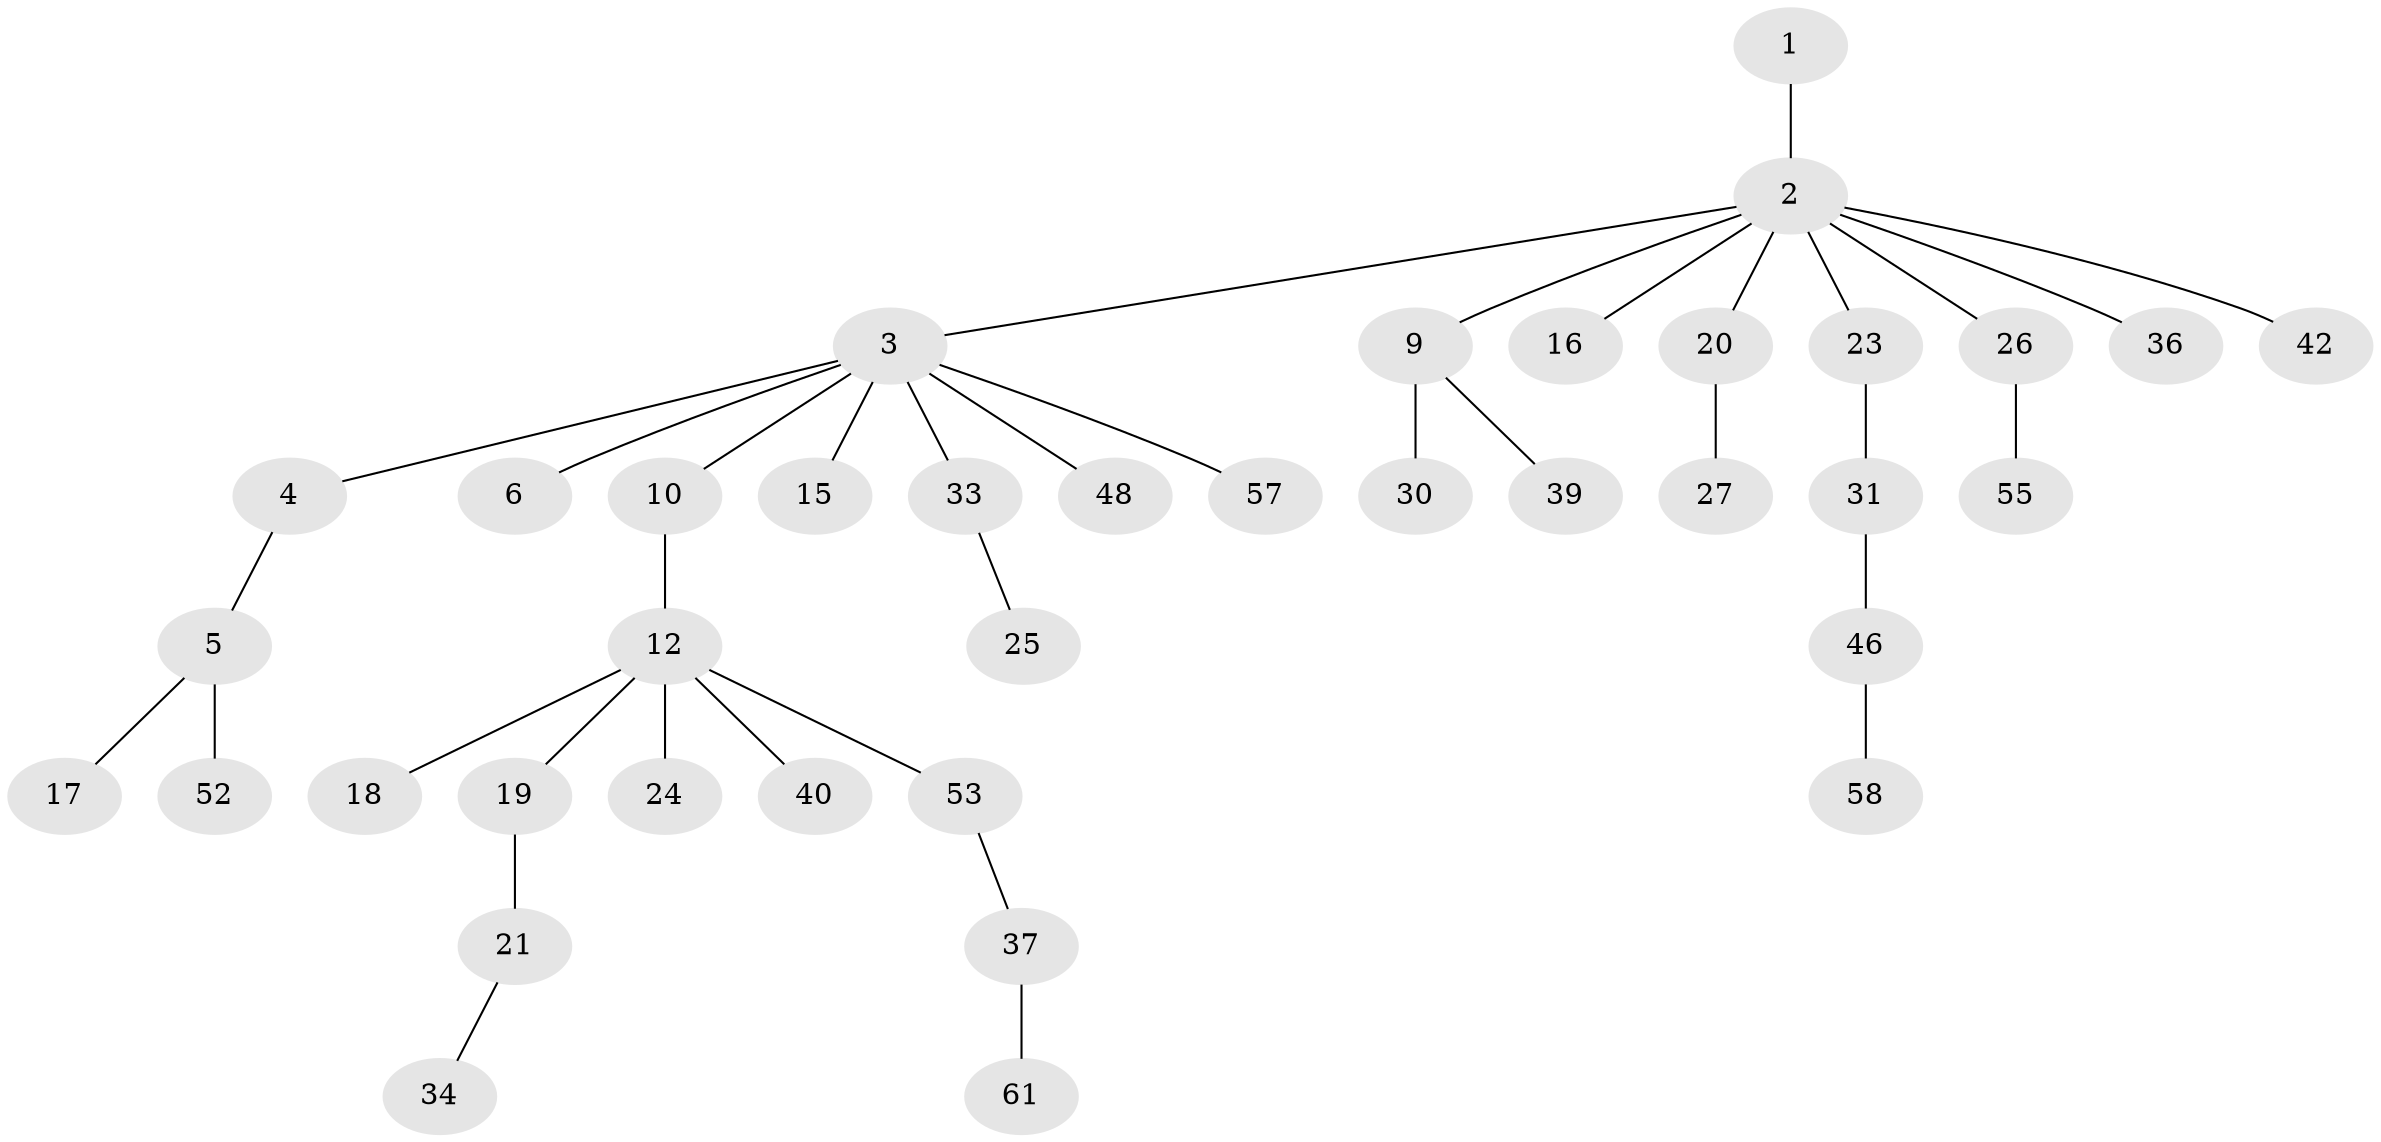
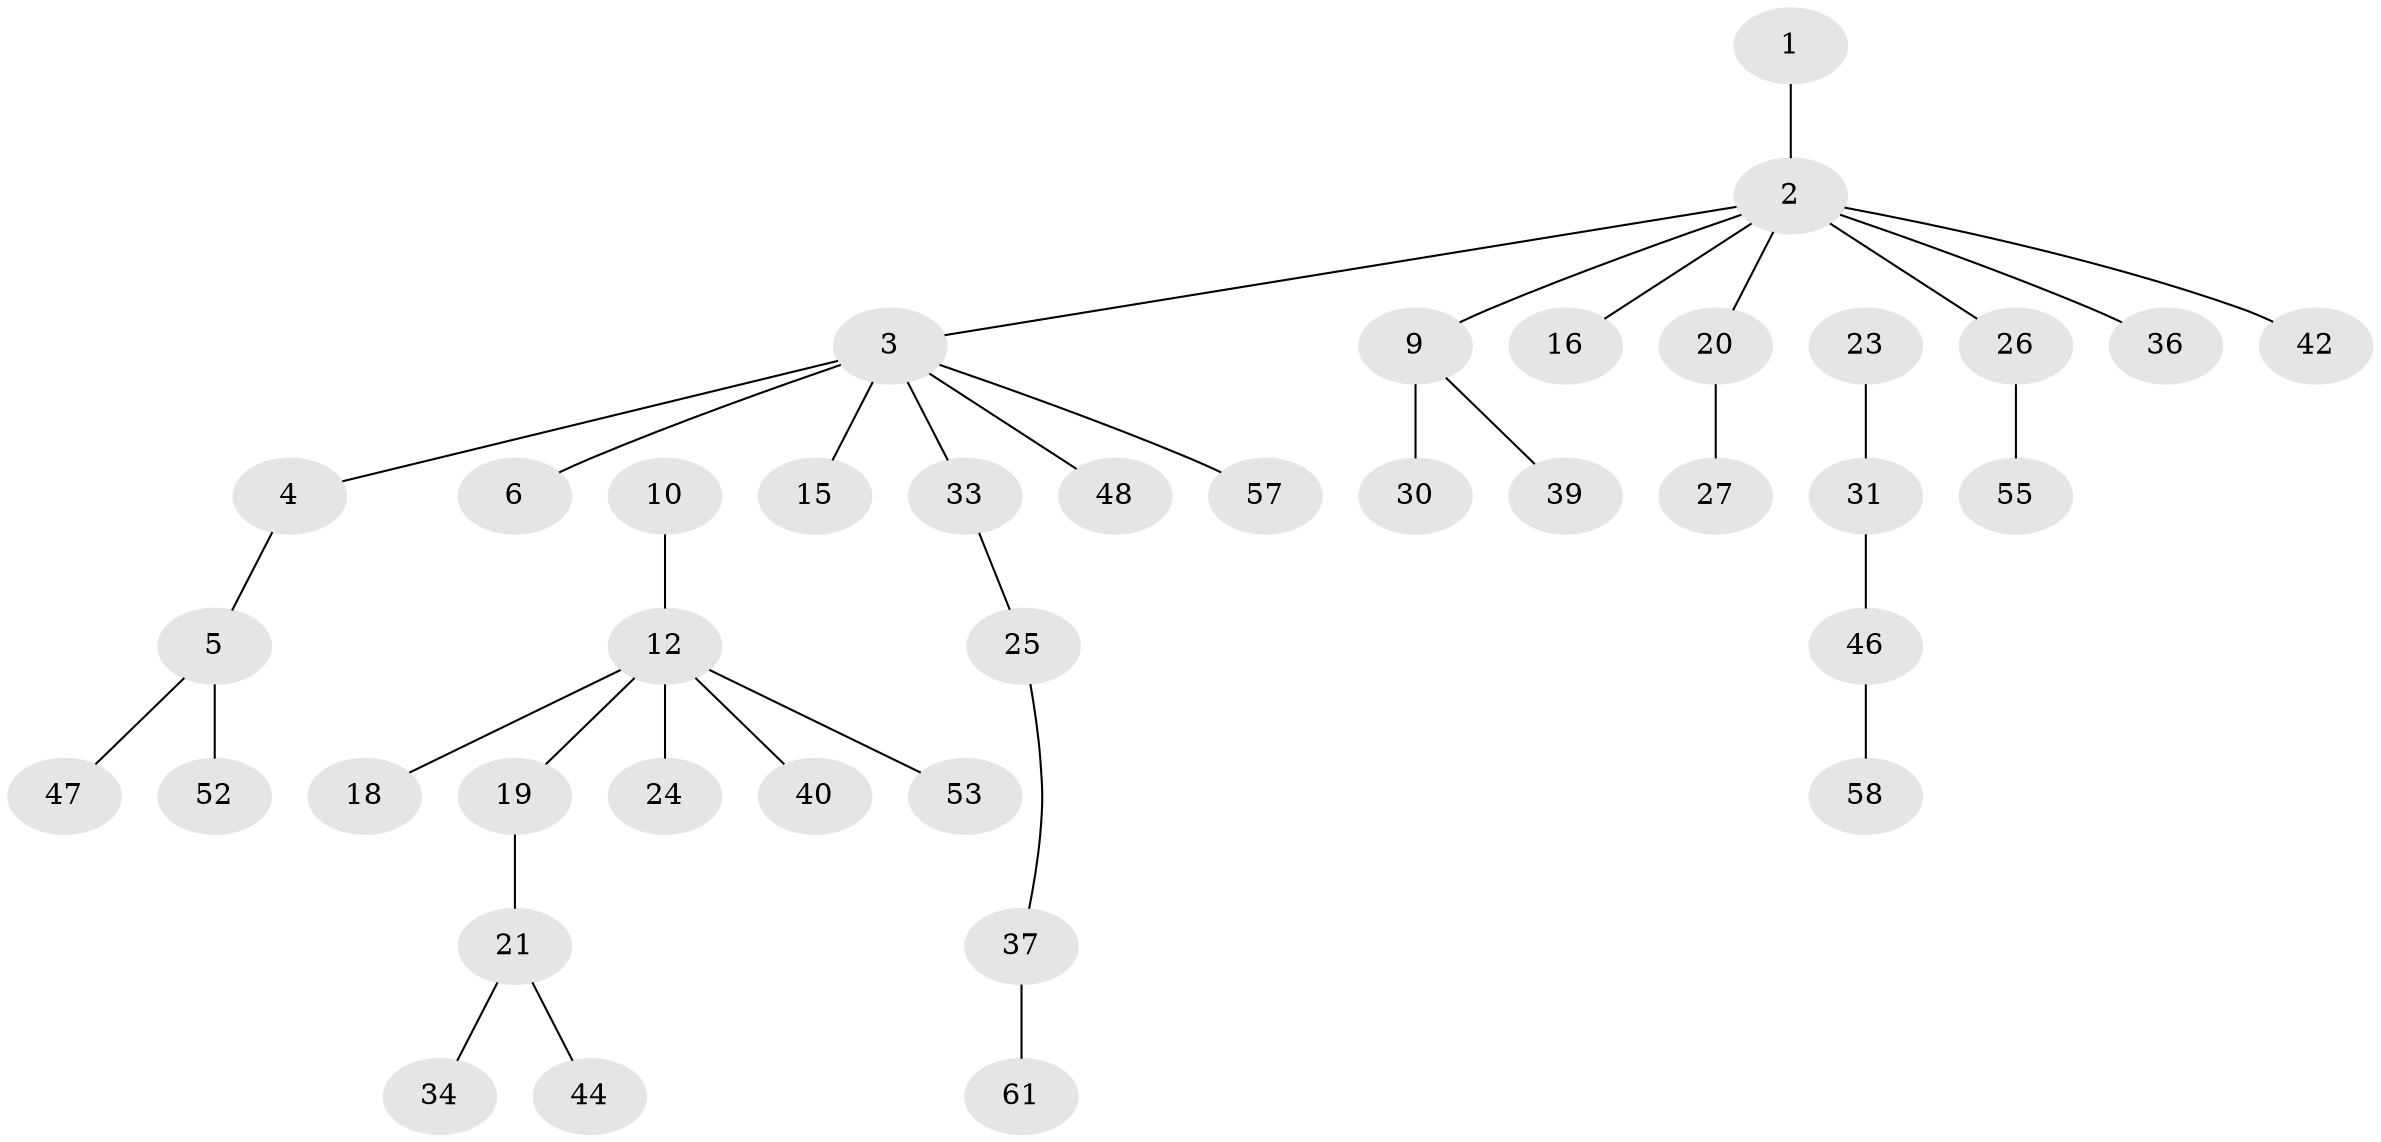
edge "2" -- "23": removed
edge "3" -- "10": removed
node "17": label "17" -> "47"
edge "53" -- "37": now "25" -- "37"
node "44": added
